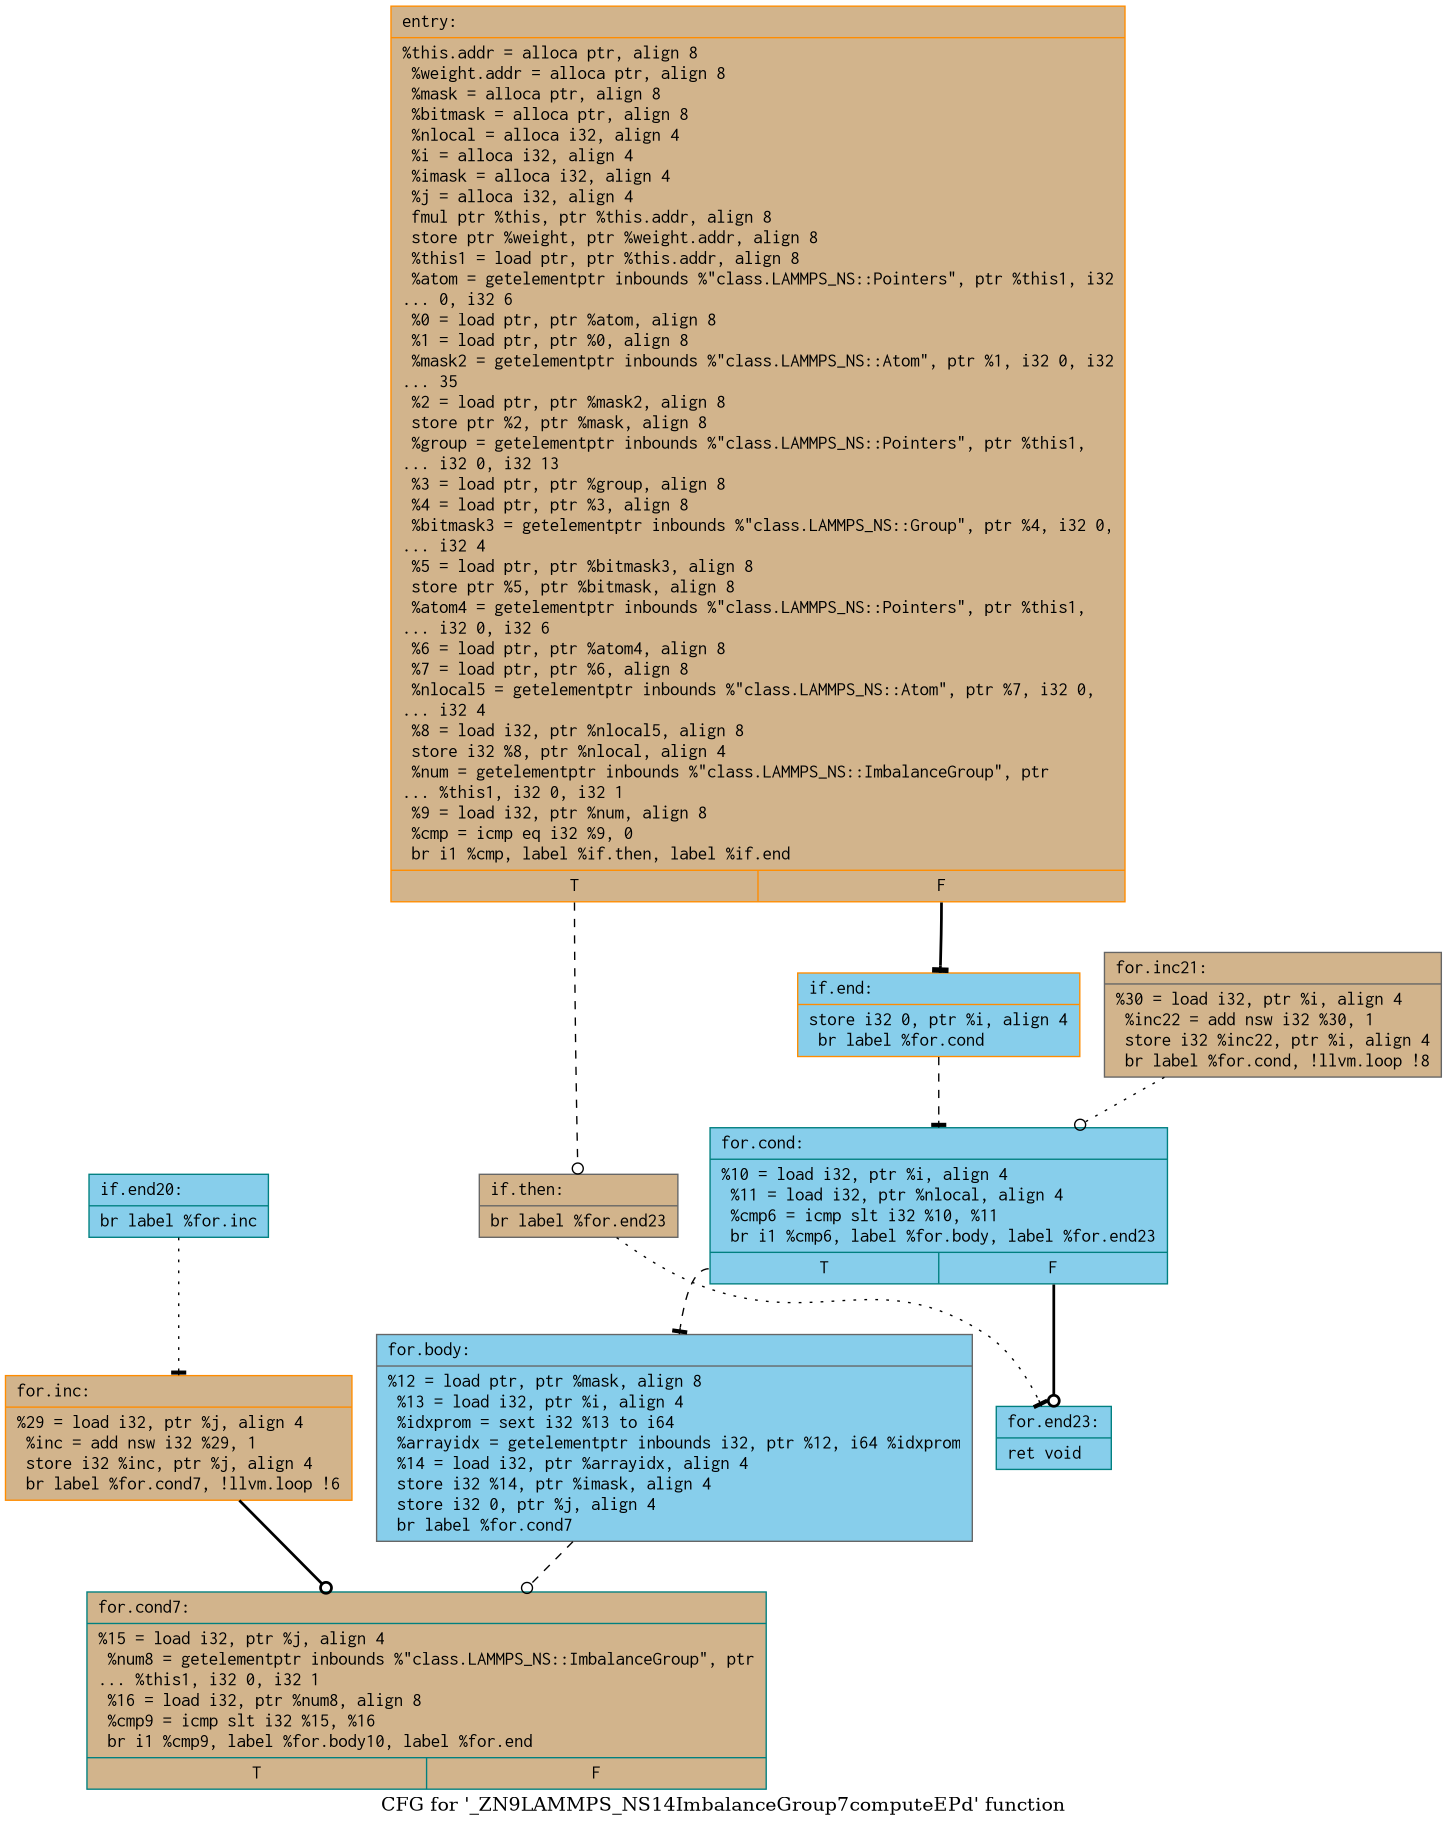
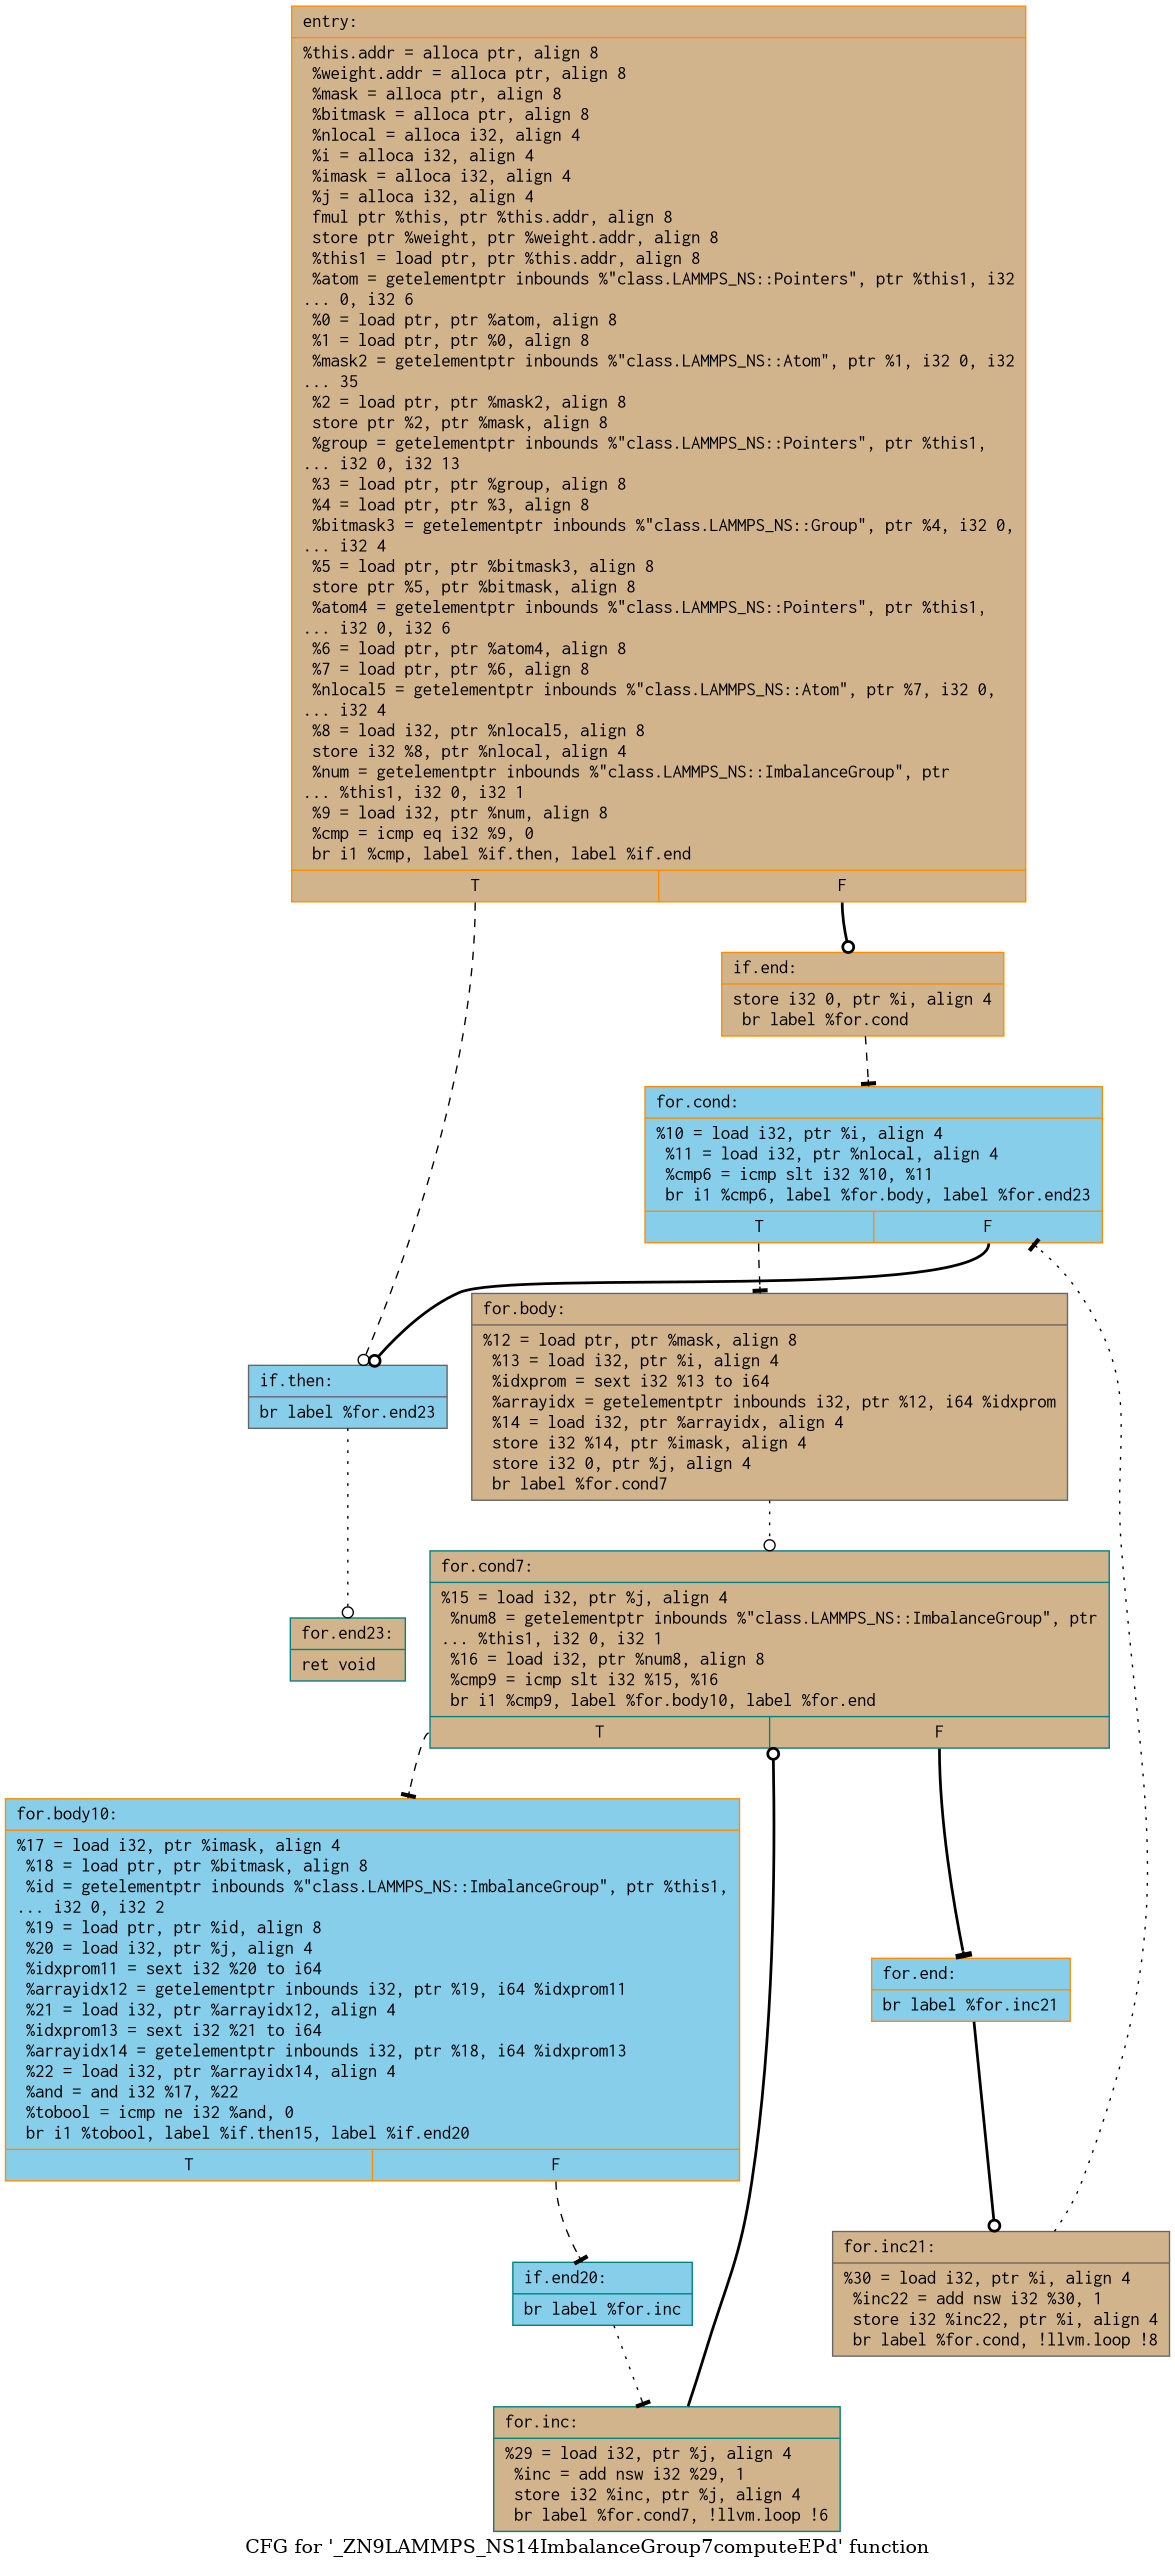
edge "entry:" -> "if.end:": arrowhead tee -> odot
node "if.end:": fillcolor skyblue -> tan
edge "for.inc21:" -> "for.cond:": arrowhead odot -> tee
node "if.then:": fillcolor tan -> skyblue
node "for.cond:": color teal -> darkorange
edge "if.then:" -> "for.end23:": arrowhead tee -> odot
edge "for.cond:" -> "for.end23:": now "for.cond:" -> "if.then:"
node "for.inc:": color darkorange -> teal
node "for.body:": fillcolor skyblue -> tan
node "for.end23:": fillcolor skyblue -> tan
edge "for.body:" -> "for.cond7:": style dashed -> dotted
node "for.body10:": added
node "for.end:": added
